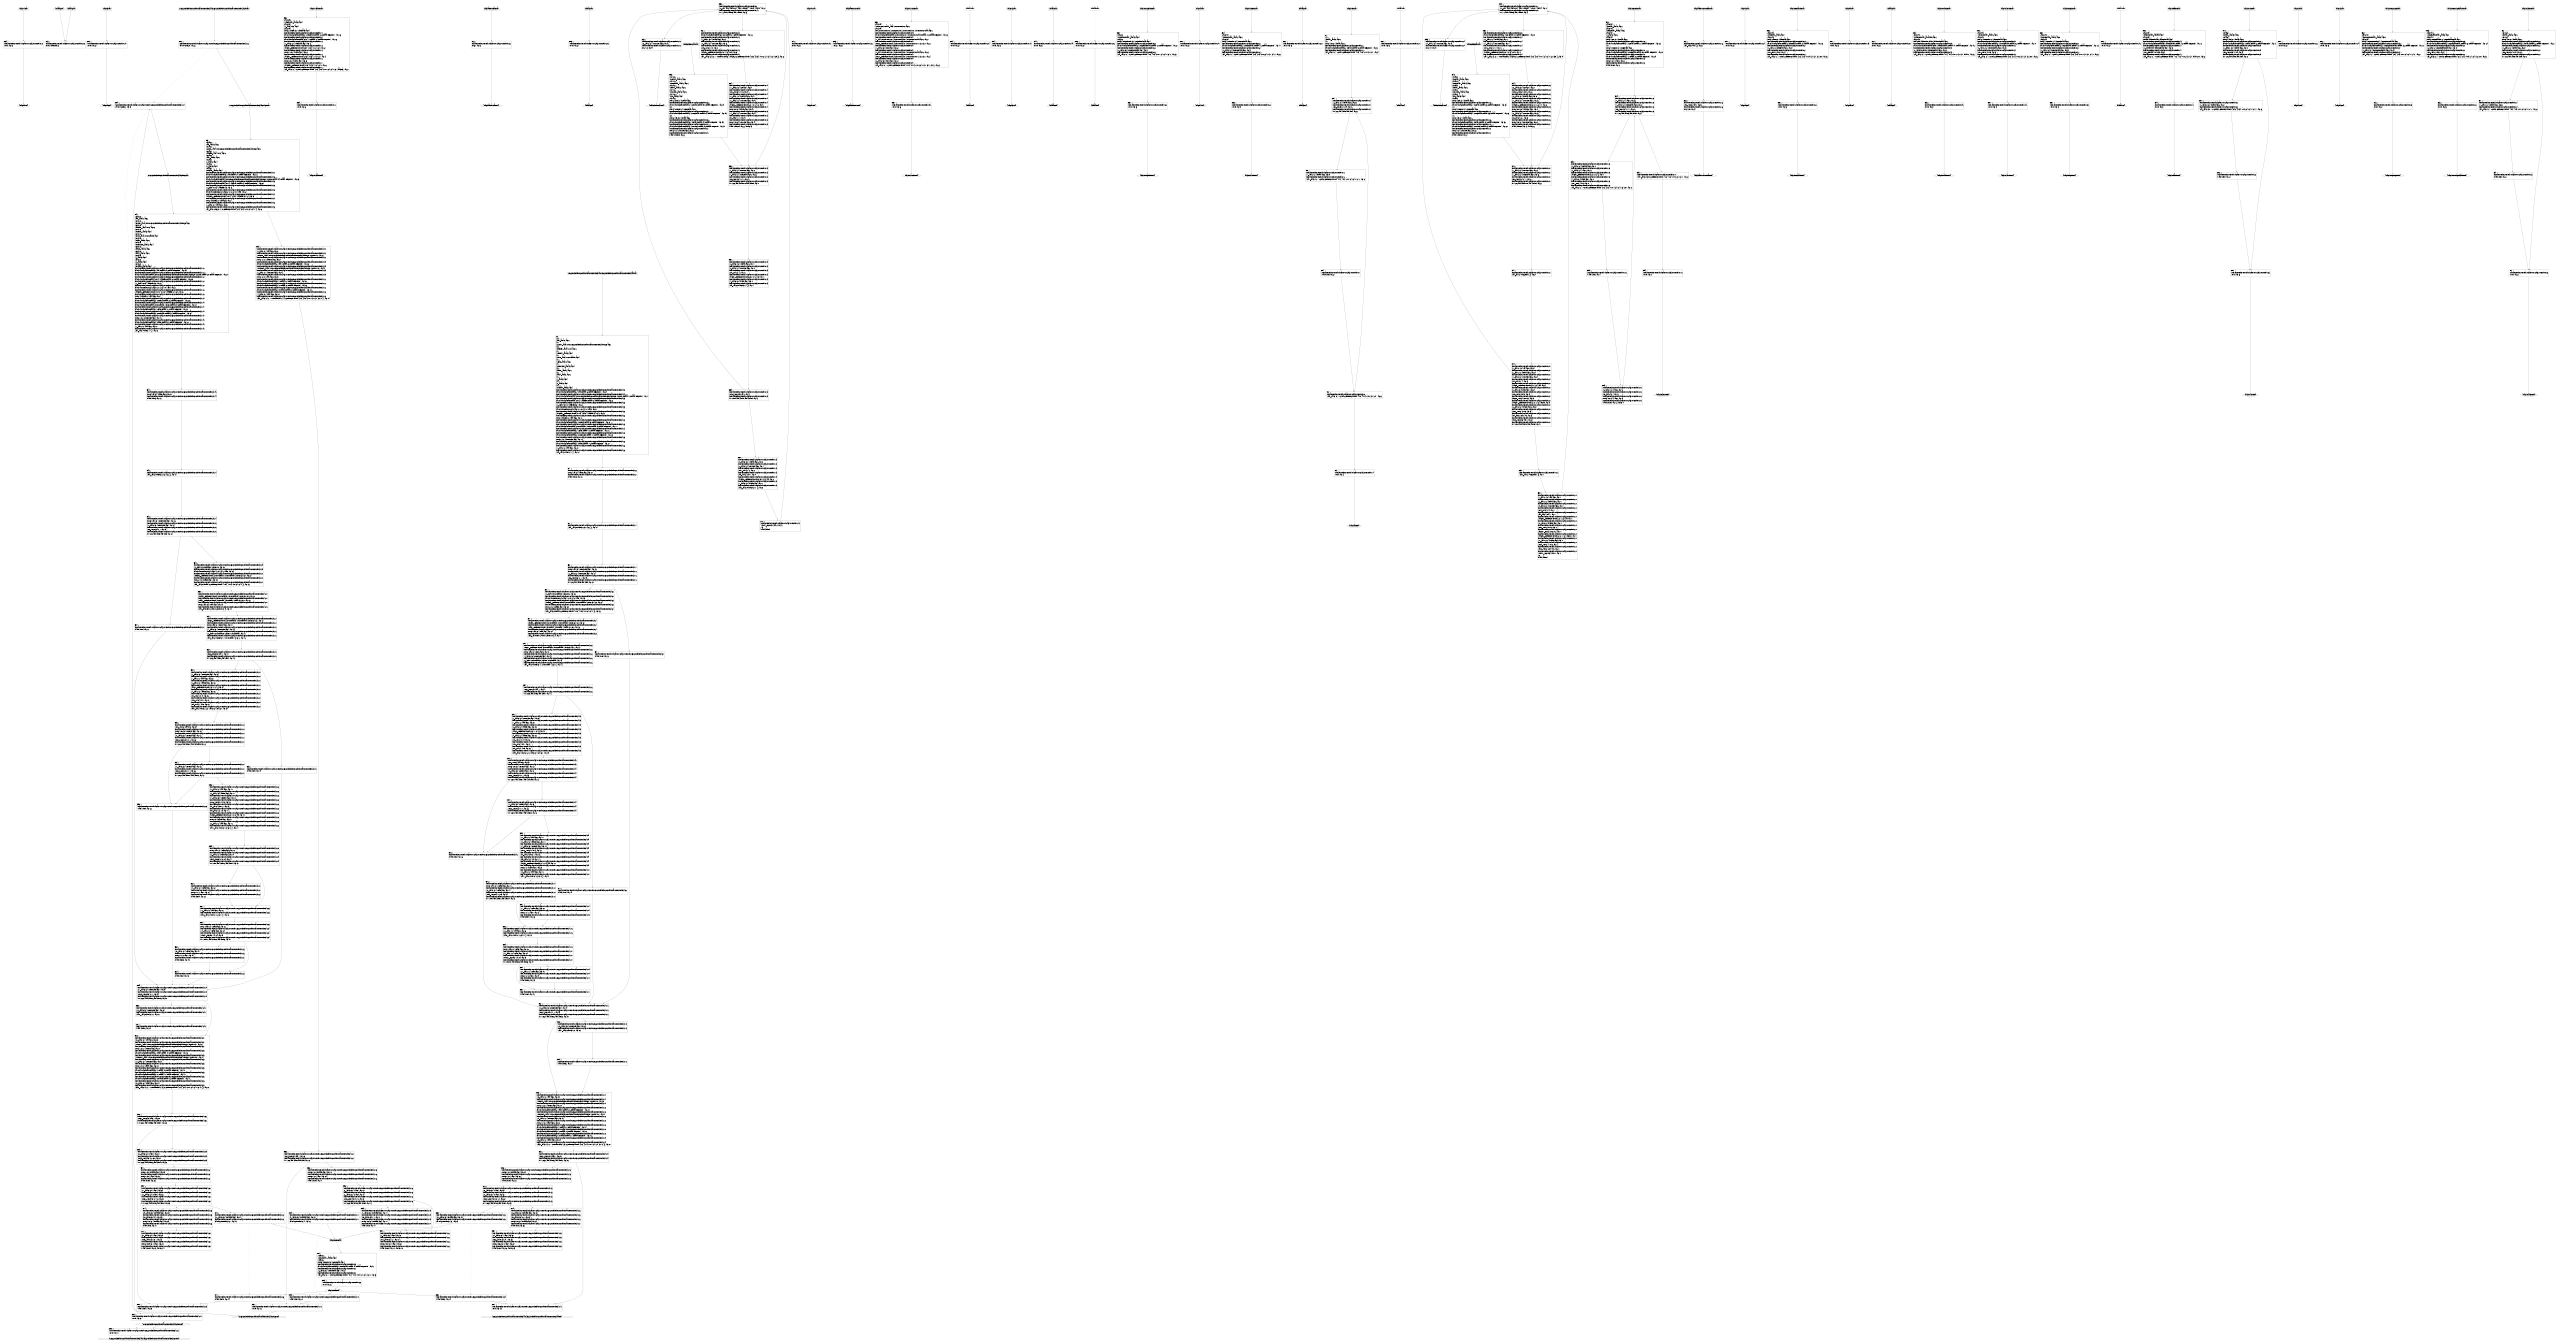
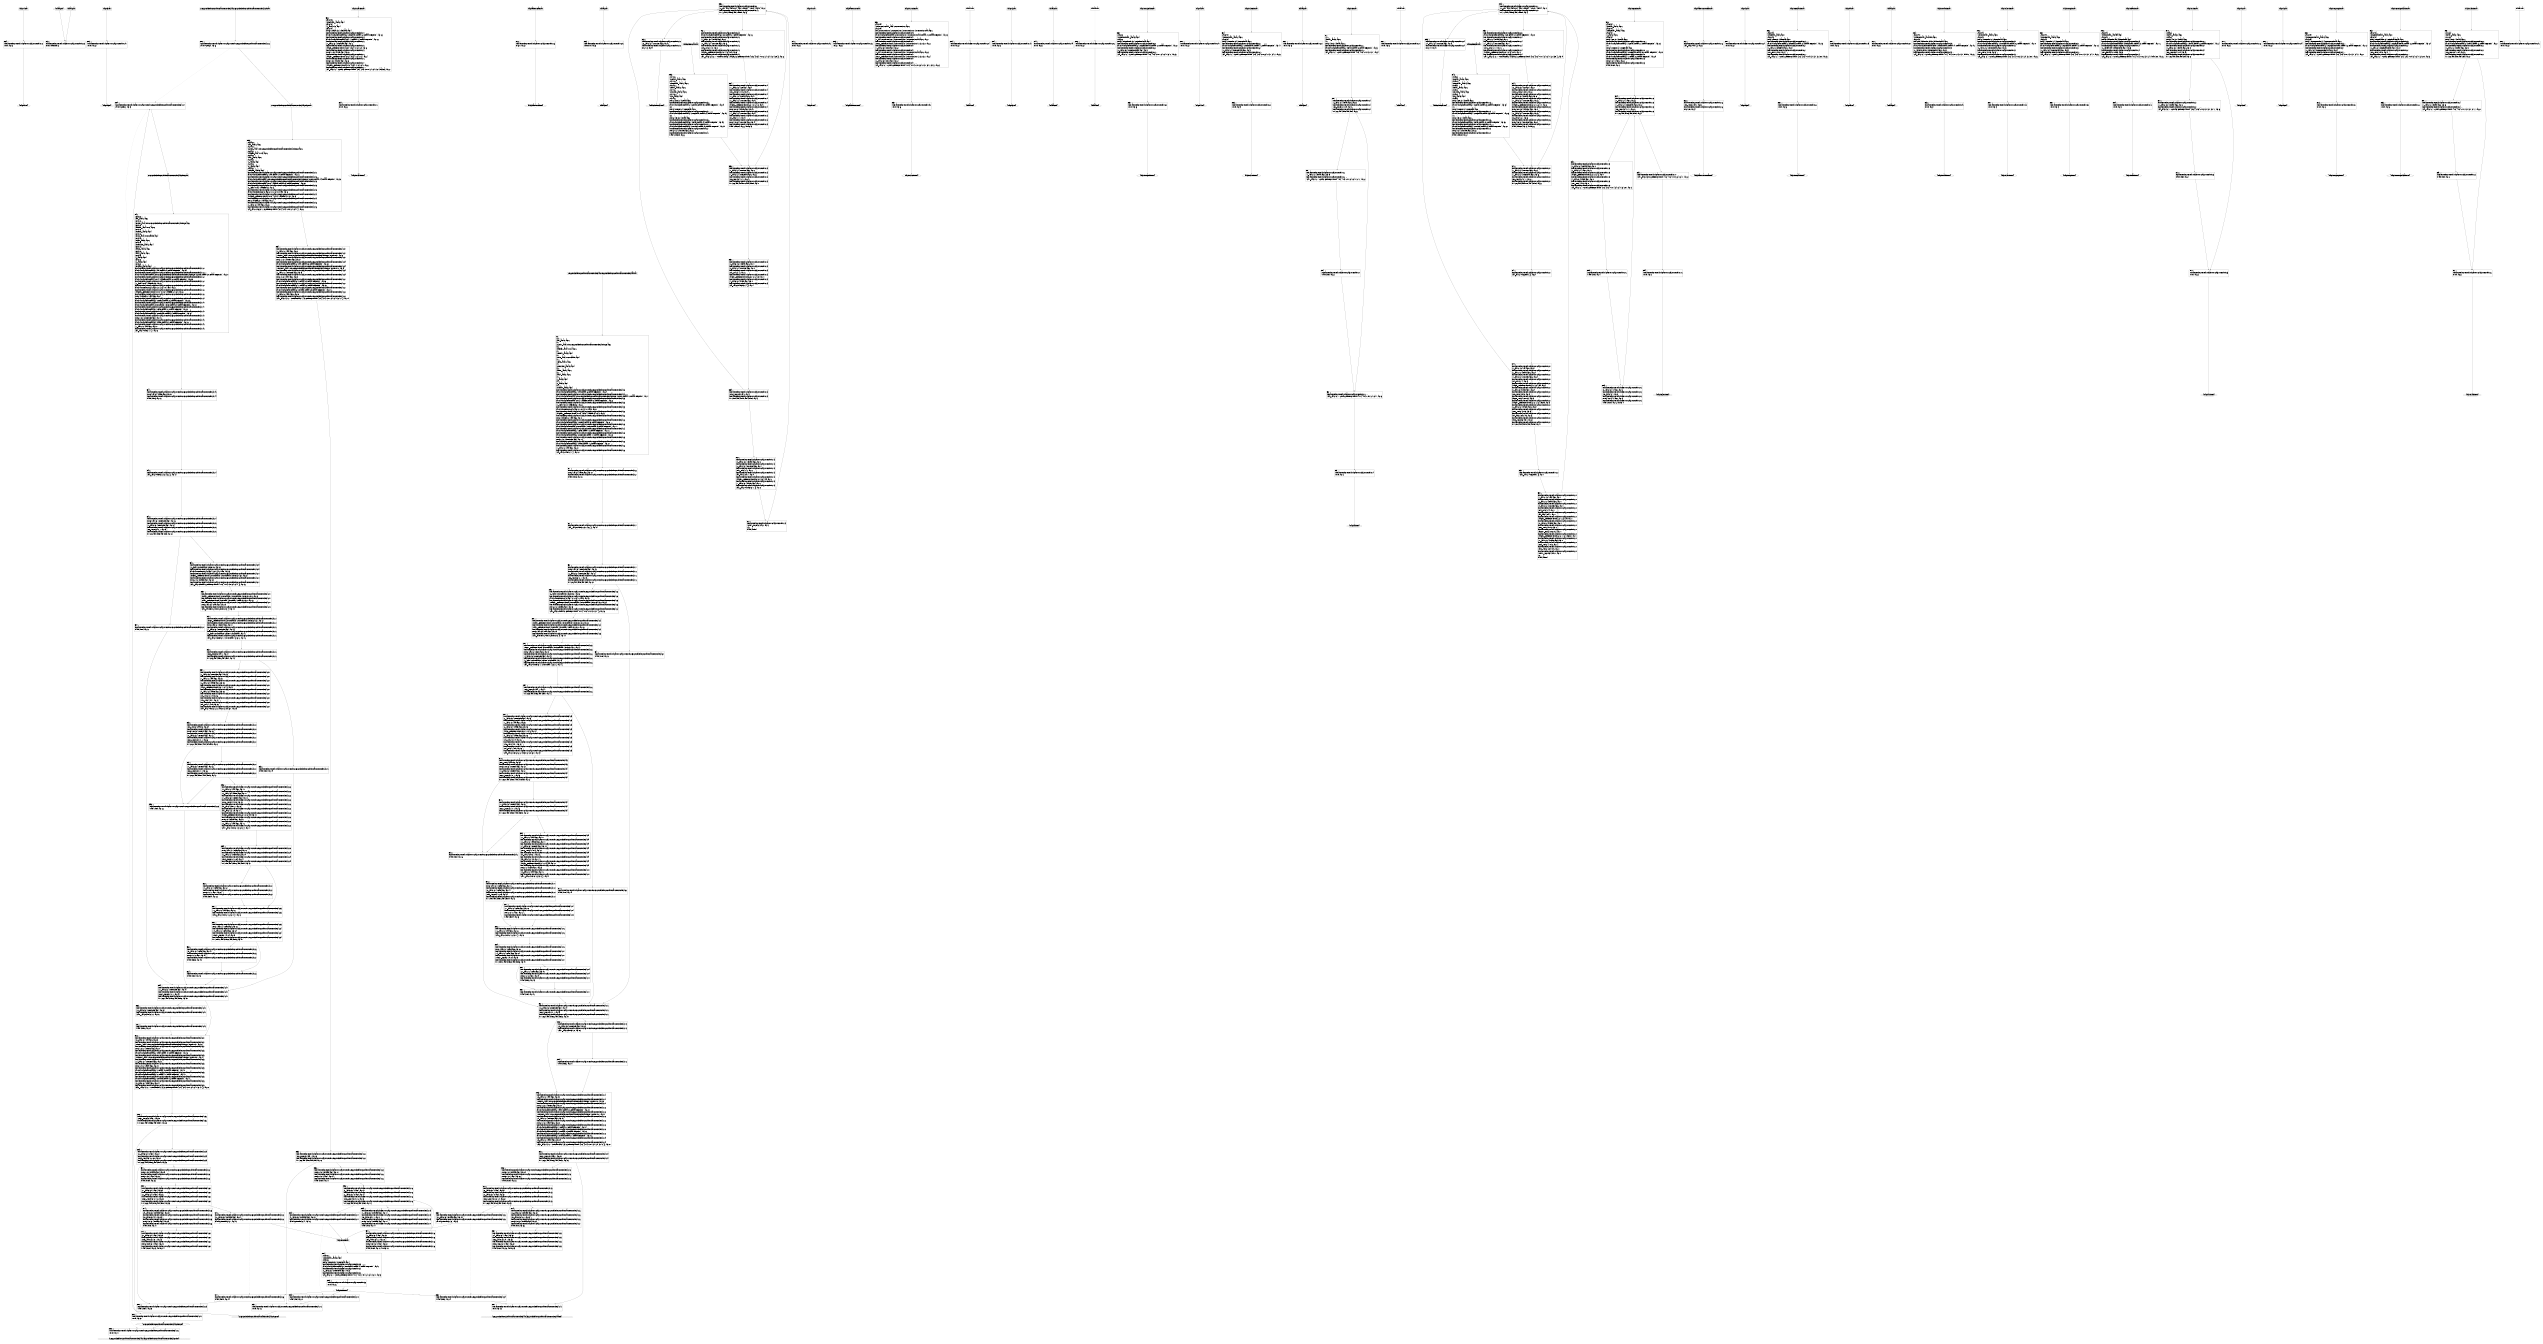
node "BB85:": text "ret void, !dbg !52" -> "inbounds void, !dbg !52"
node "{io_ll_bad1_end}": removed
